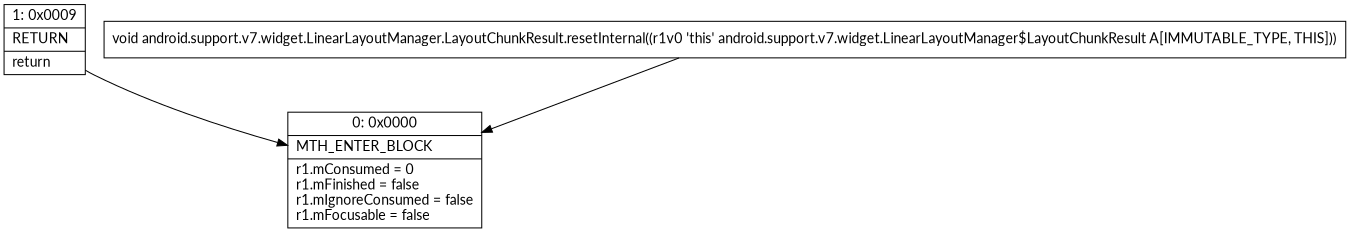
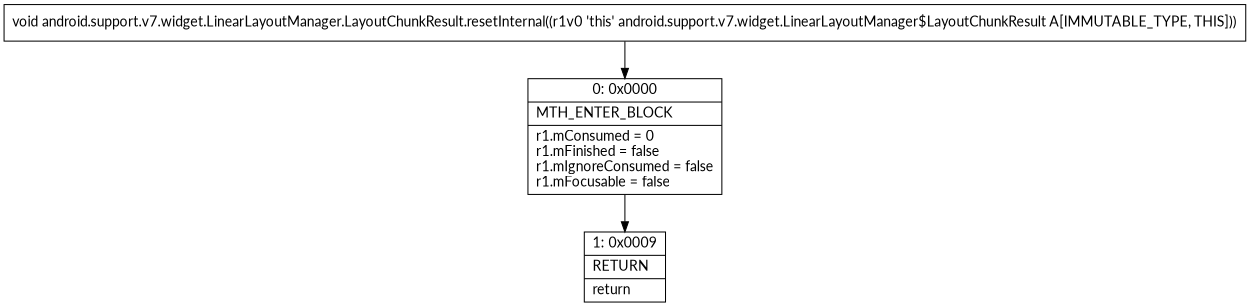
edge "1: 0x0009" -> "0: 0x0000": reversed
